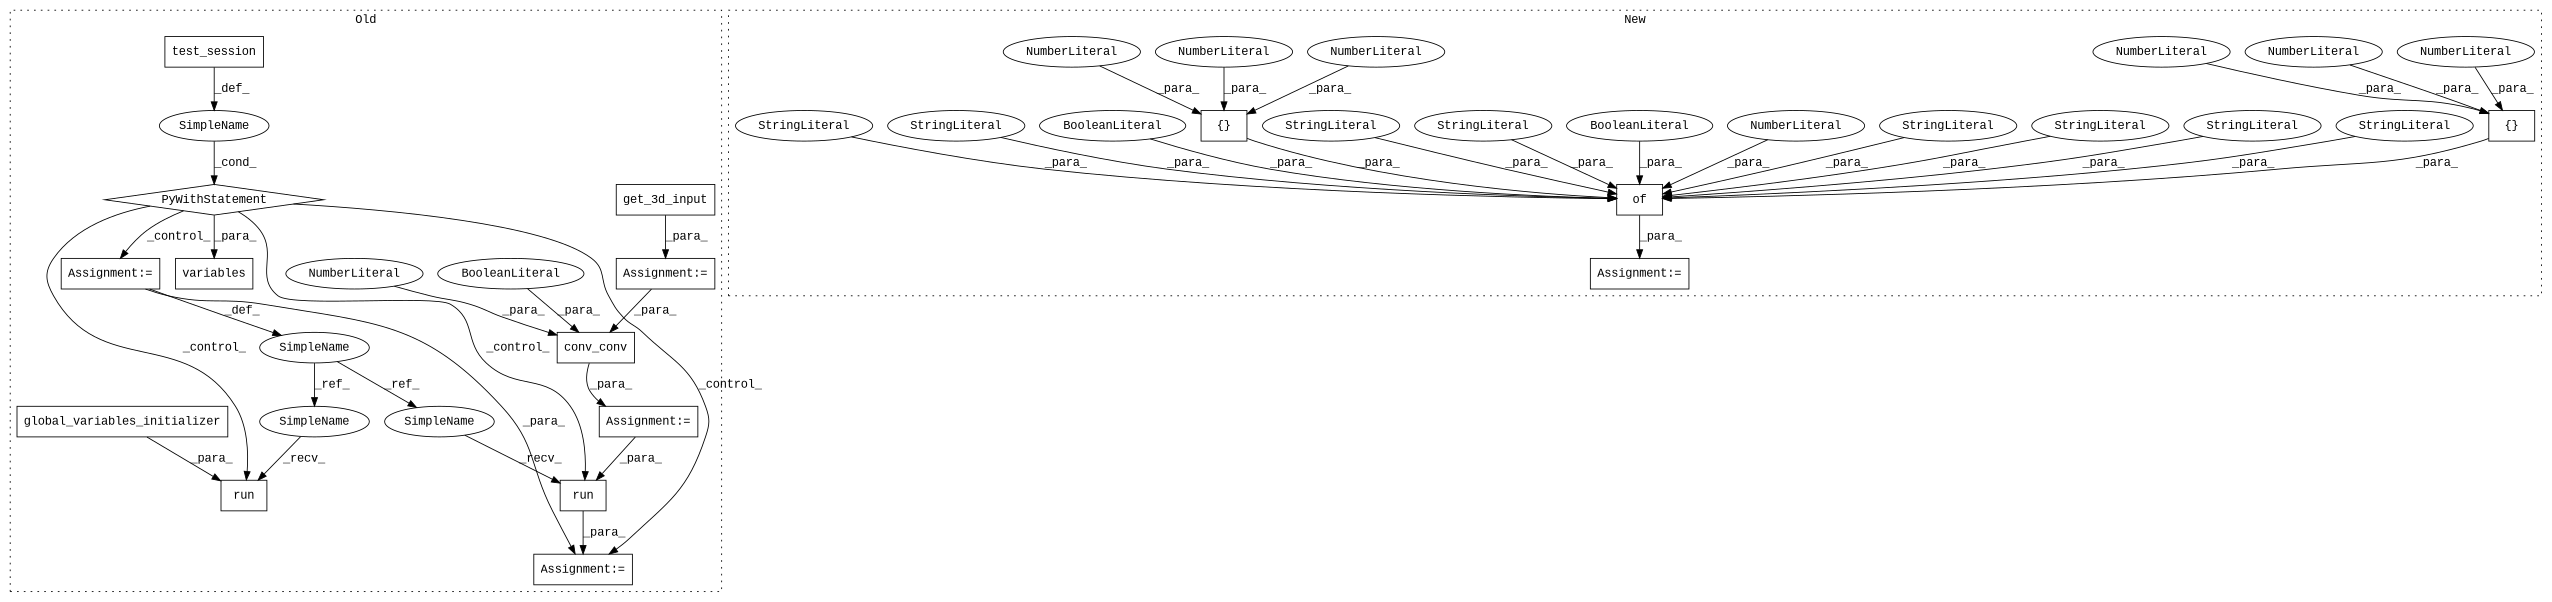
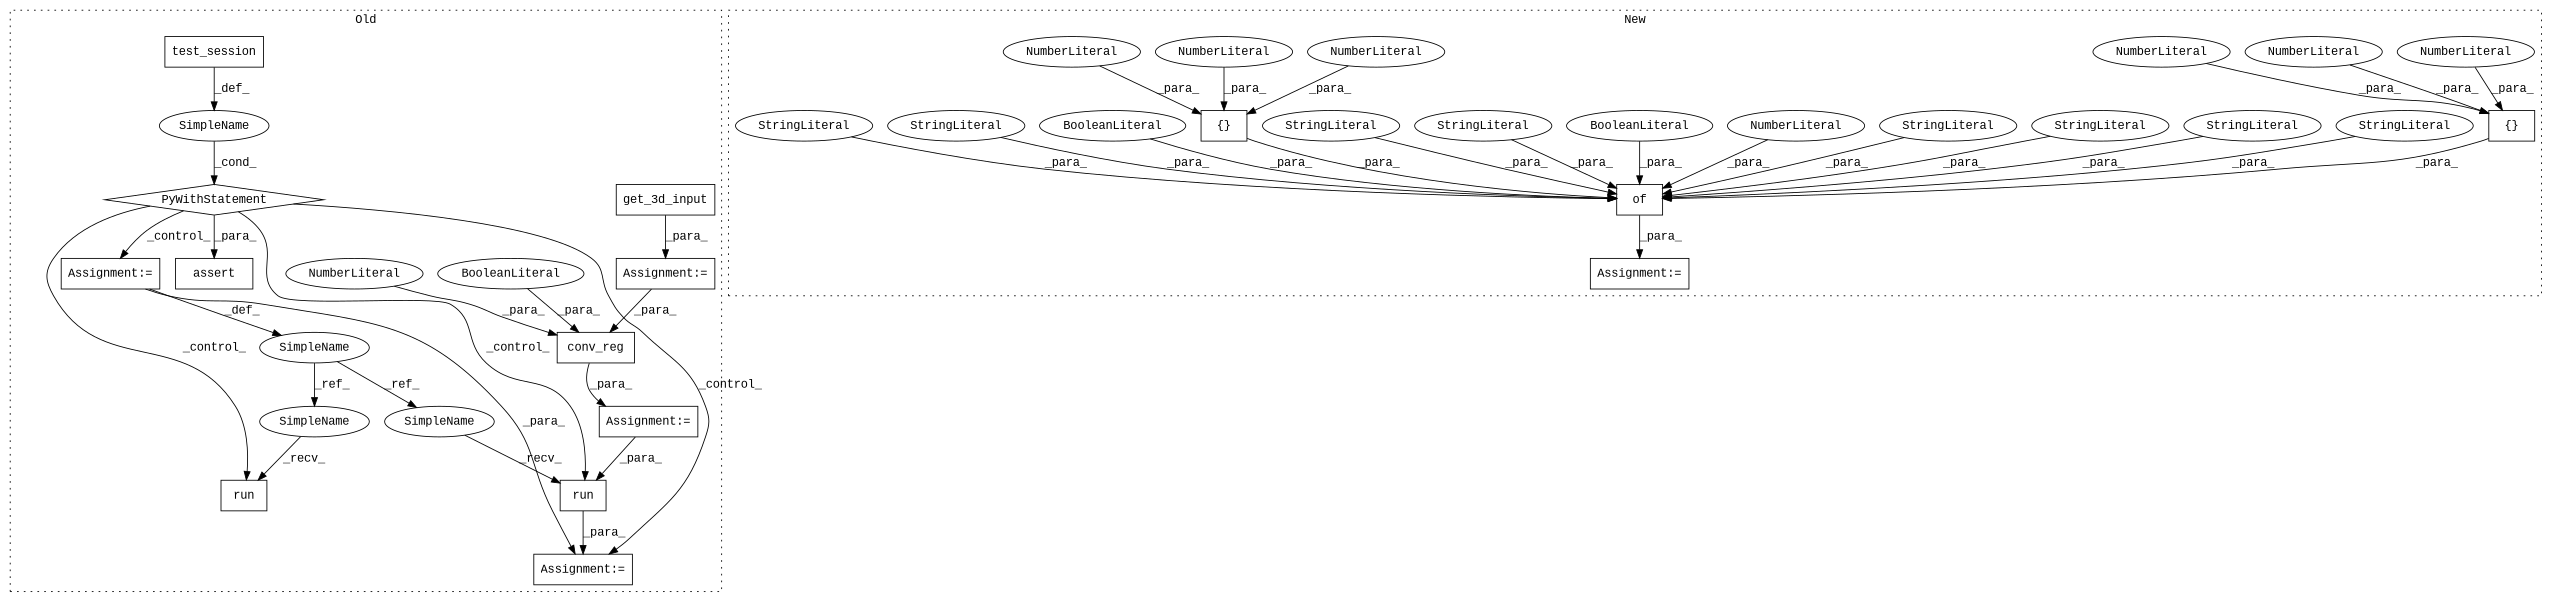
node "variables": label "variables" -> "assert"
node "conv_conv": label "conv_conv" -> "conv_reg"
node "global_variables_initializer": removed
